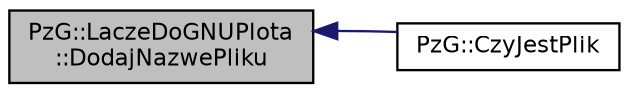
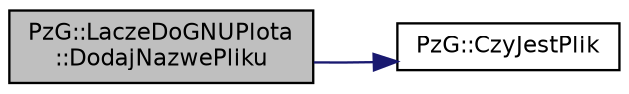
edge "PzG::CzyJestPlik" -> "PzG::LaczeDoGNUPlota ::DodajNazwePliku": reversed
